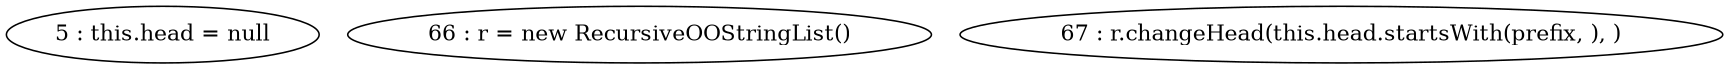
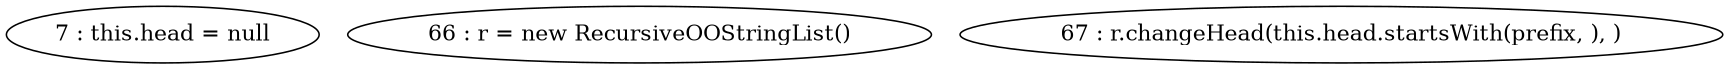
node "5 : this.head = null": label "5 : this.head = null" -> "7 : this.head = null"
